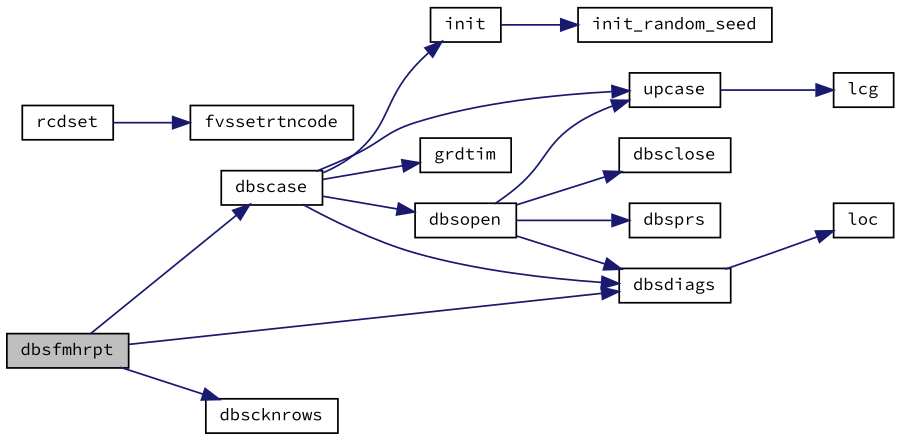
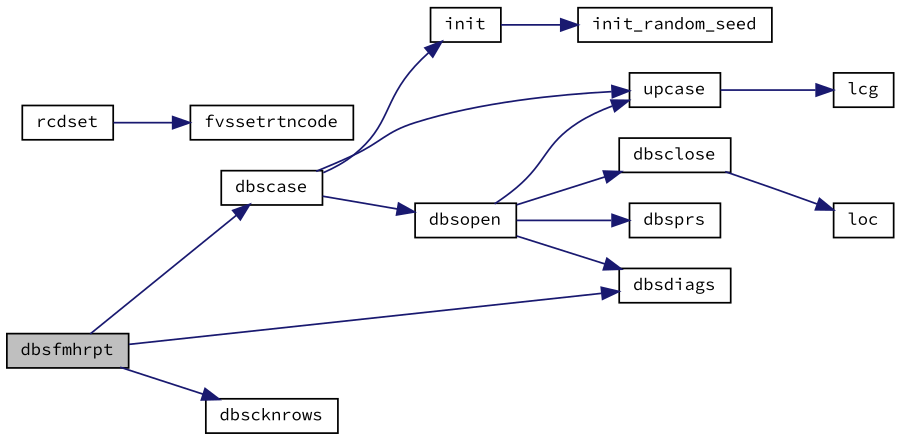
node "grdtim": removed
edge "dbsdiags" -> "loc": now "dbsclose" -> "loc"
edge "dbscase" -> "dbsdiags": removed
